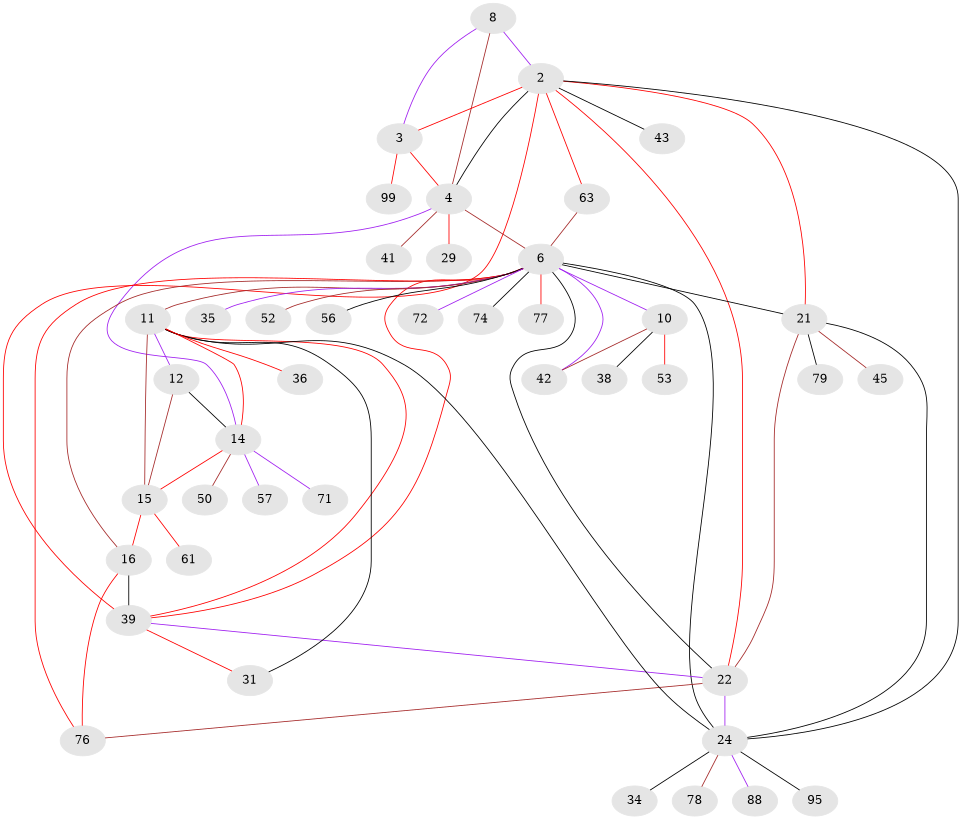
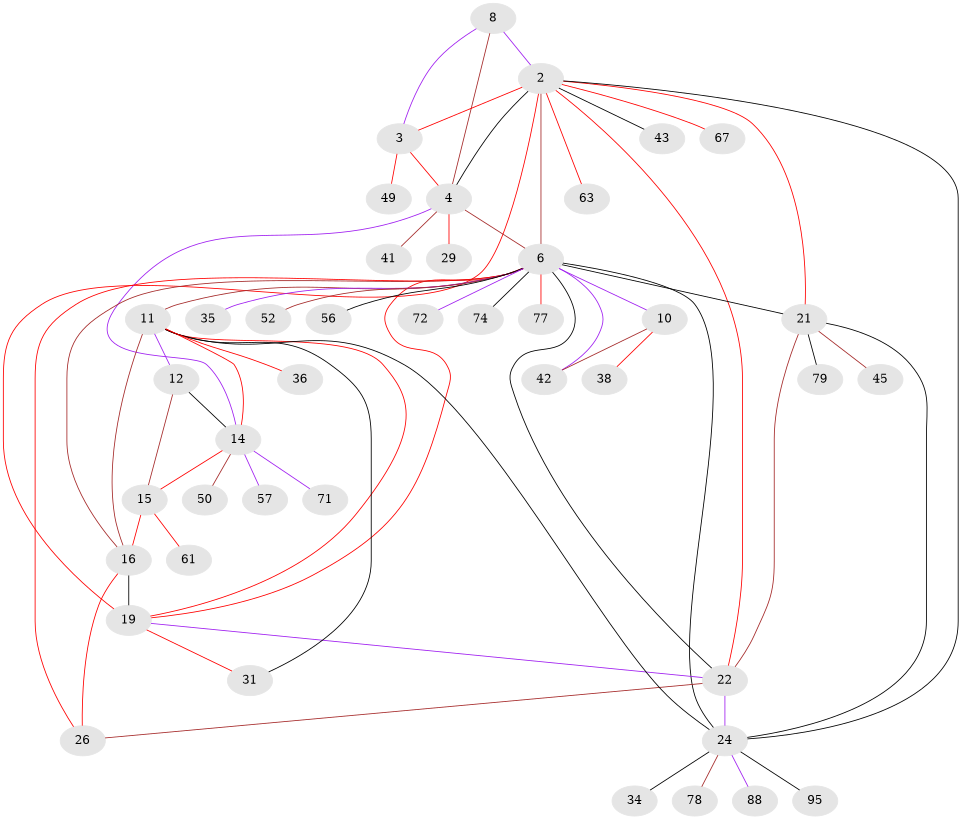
node "67": added
node "99": label "99" -> "49"
edge "63" -- "6": now "2" -- "6"
edge "10" -- "38": color black -> red
node "53": removed
edge "11" -- "15": now "11" -- "16"
node "39": label "39" -> "19"
node "76": label "76" -> "26"
